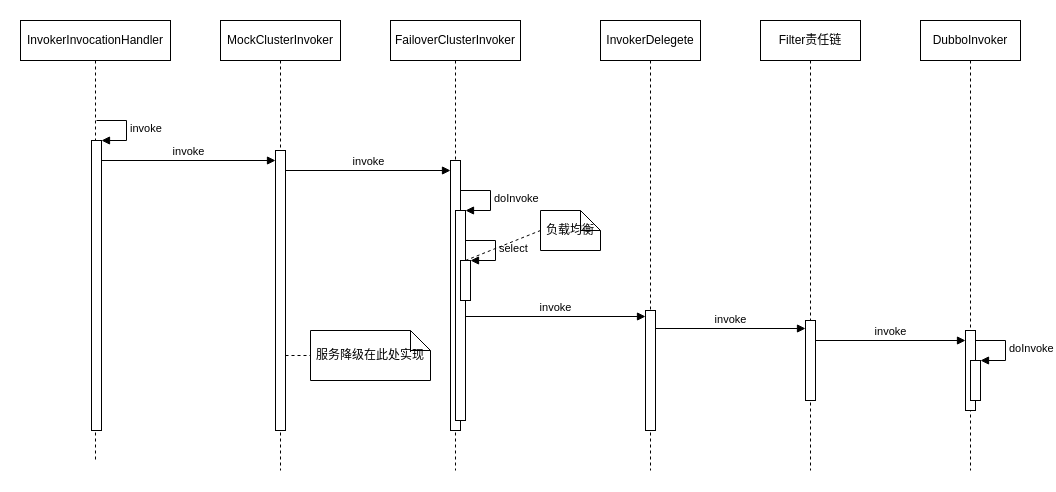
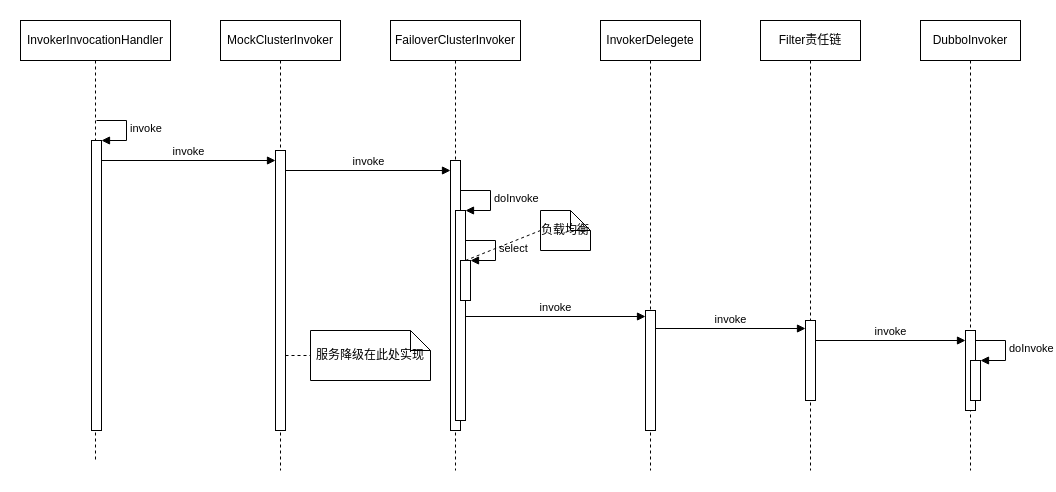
node "负载均衡": size 60x40 -> 50x40
